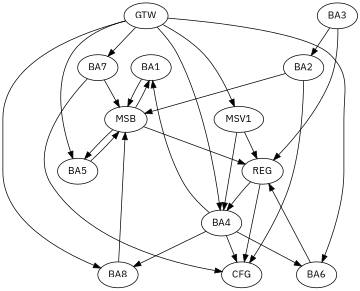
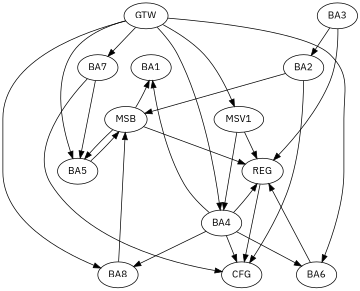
edge "BA1" -> "MSB": removed
edge "BA7" -> "MSB": now "BA7" -> "BA5"
edge "REG" -> "BA4": reversed
